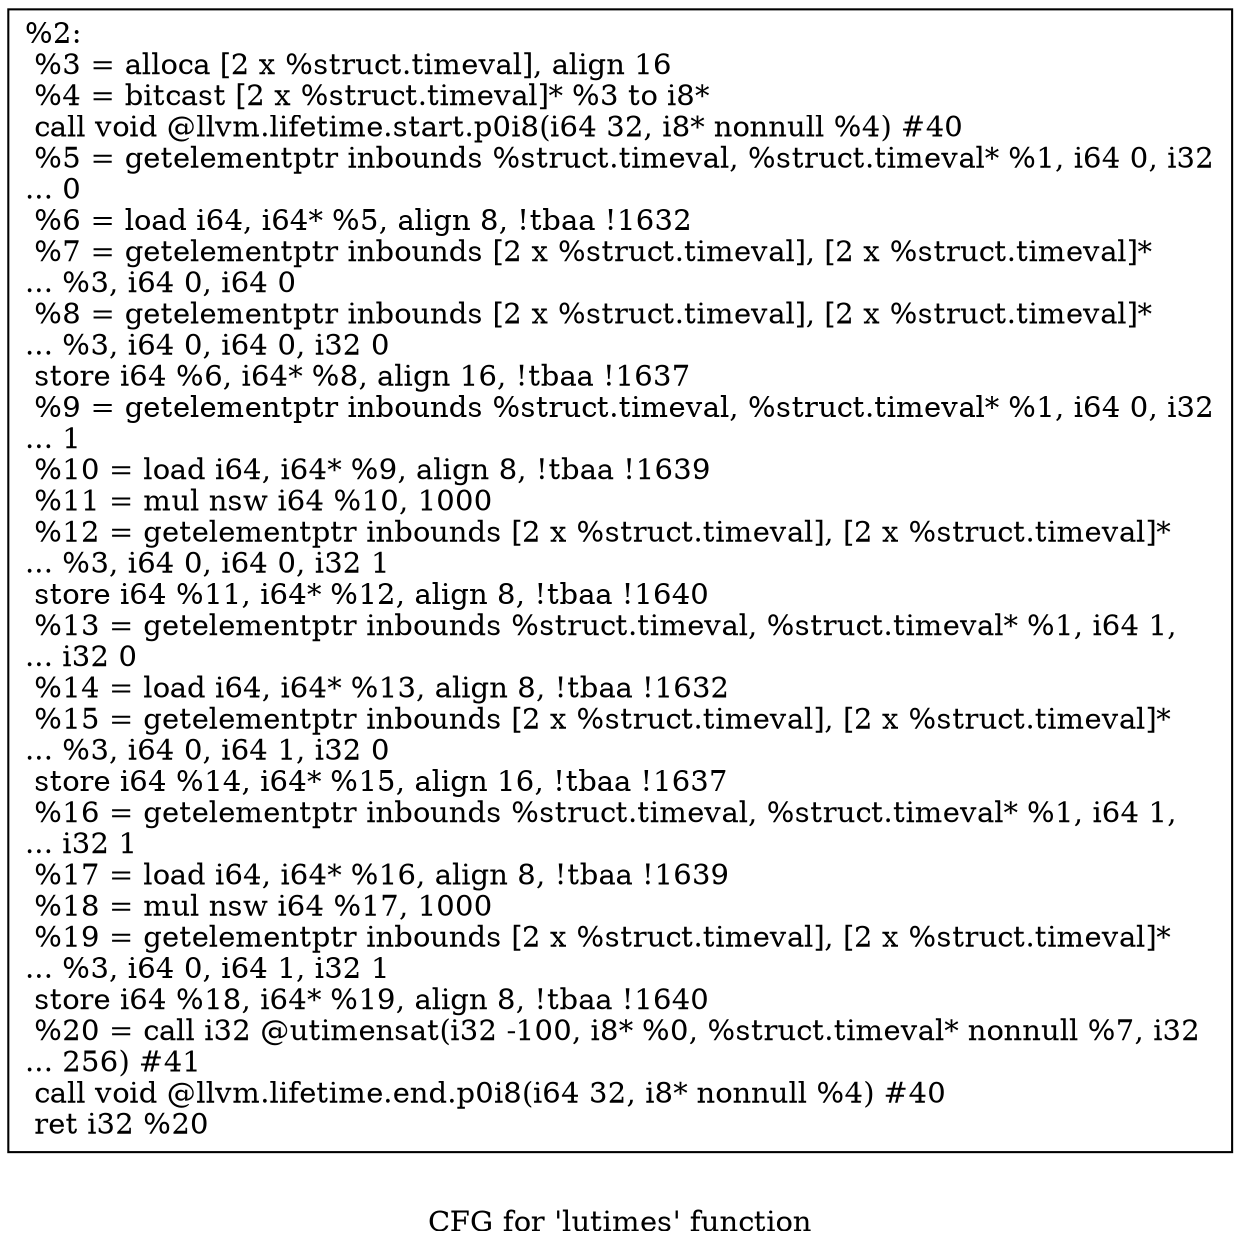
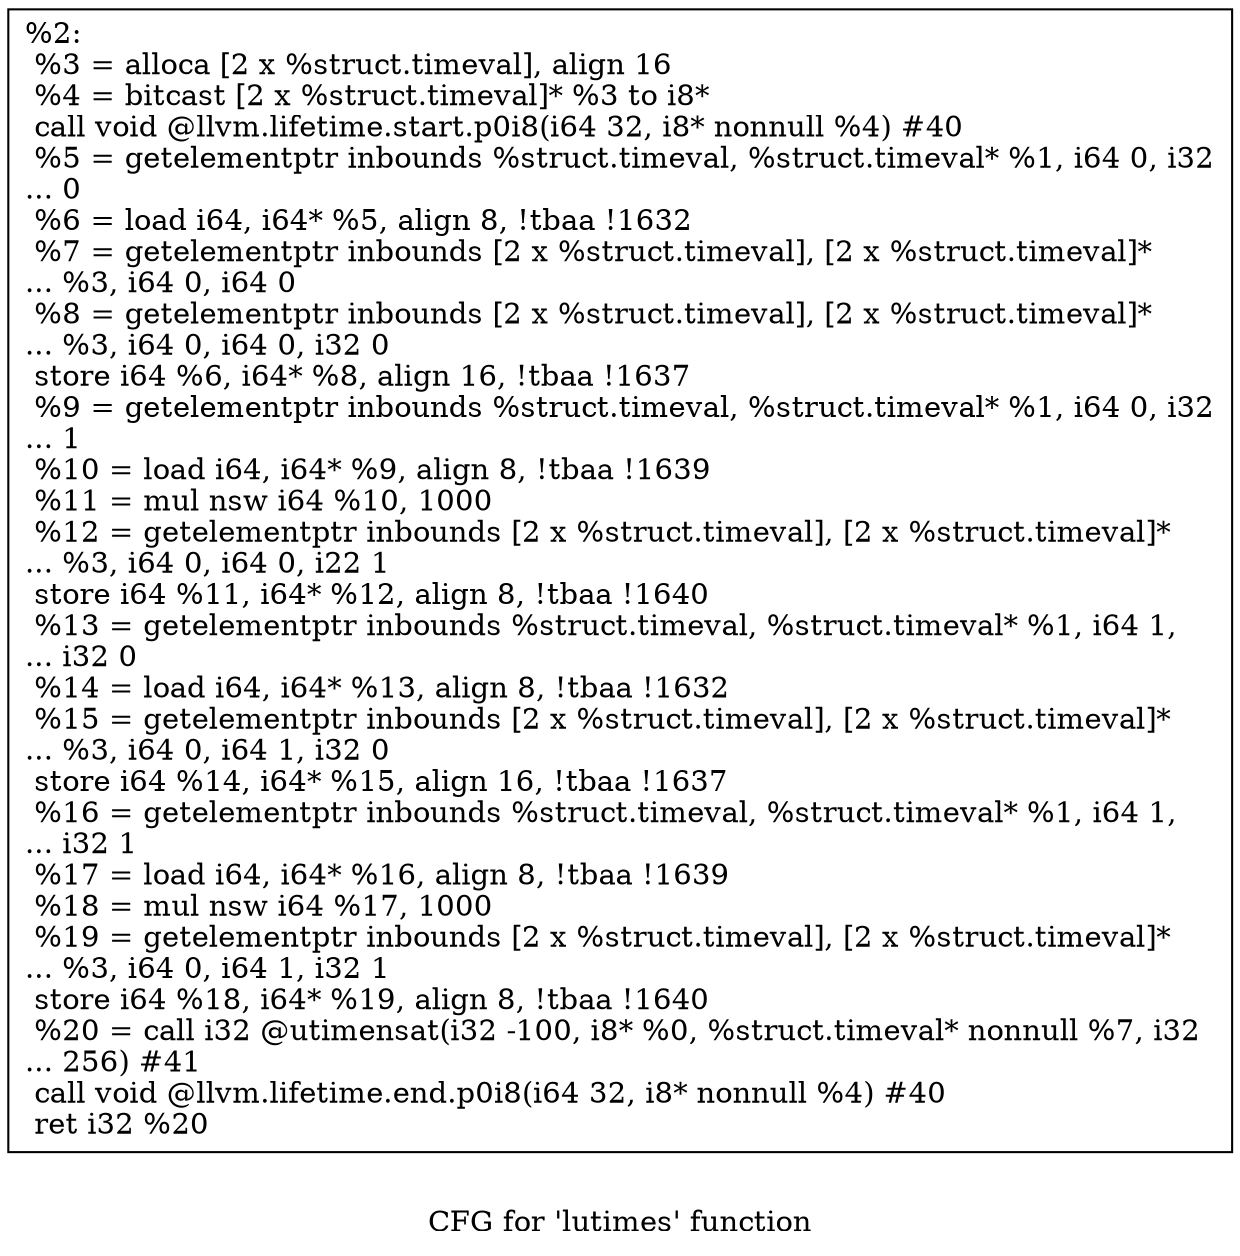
node "%2:": text "... %3, i64 0, i64 0, i32 1" -> "... %3, i64 0, i64 0, i22 1"
